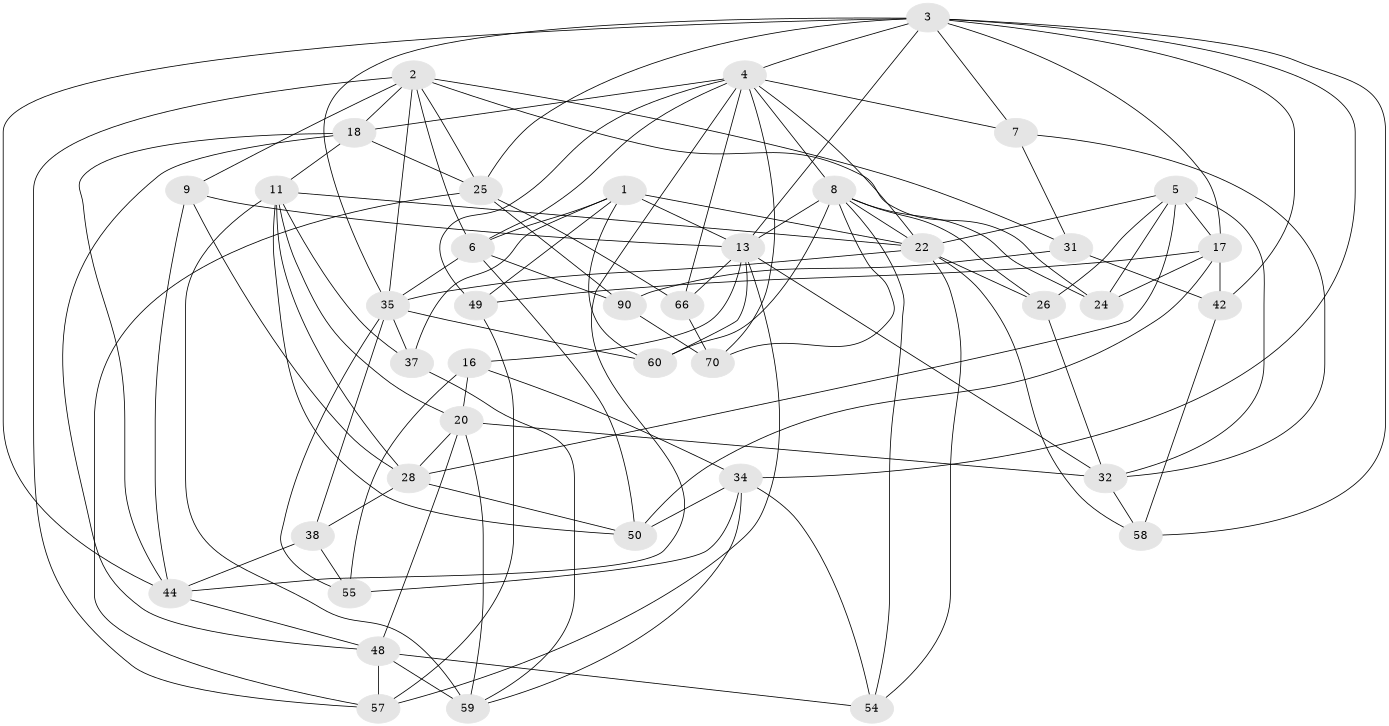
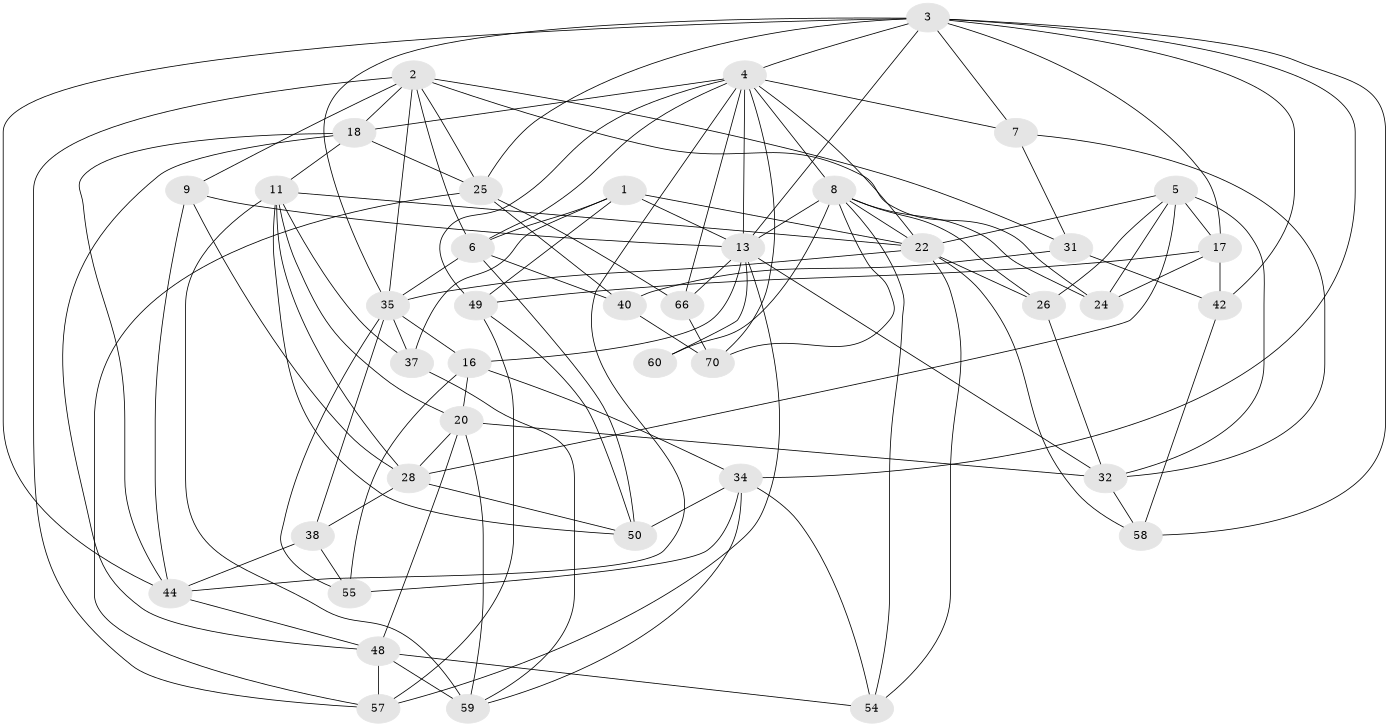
edge "4" -- "13": added
edge "1" -- "60": removed
node "90": label "90" -> "40"
edge "35" -- "60": now "35" -- "16"
edge "17" -- "50": now "49" -- "50"
